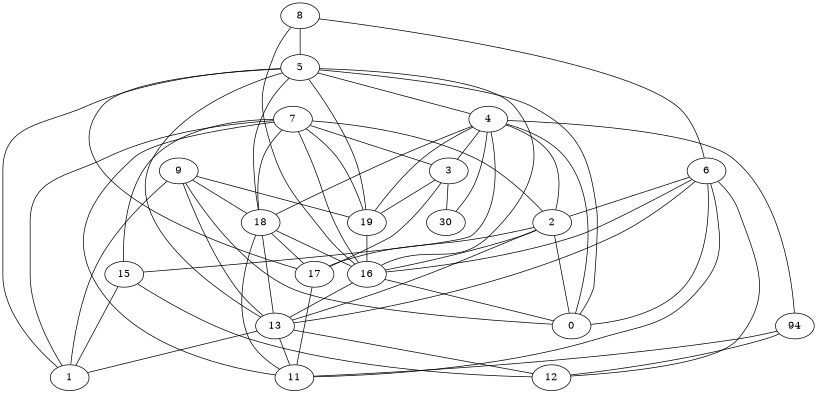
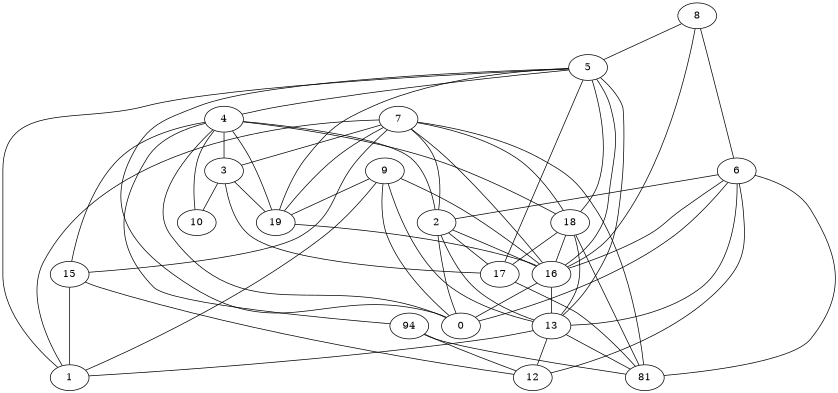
edge "9" -- "18": now "9" -- "16"
node "30": label "30" -> "10"
node "11": label "11" -> "81"
